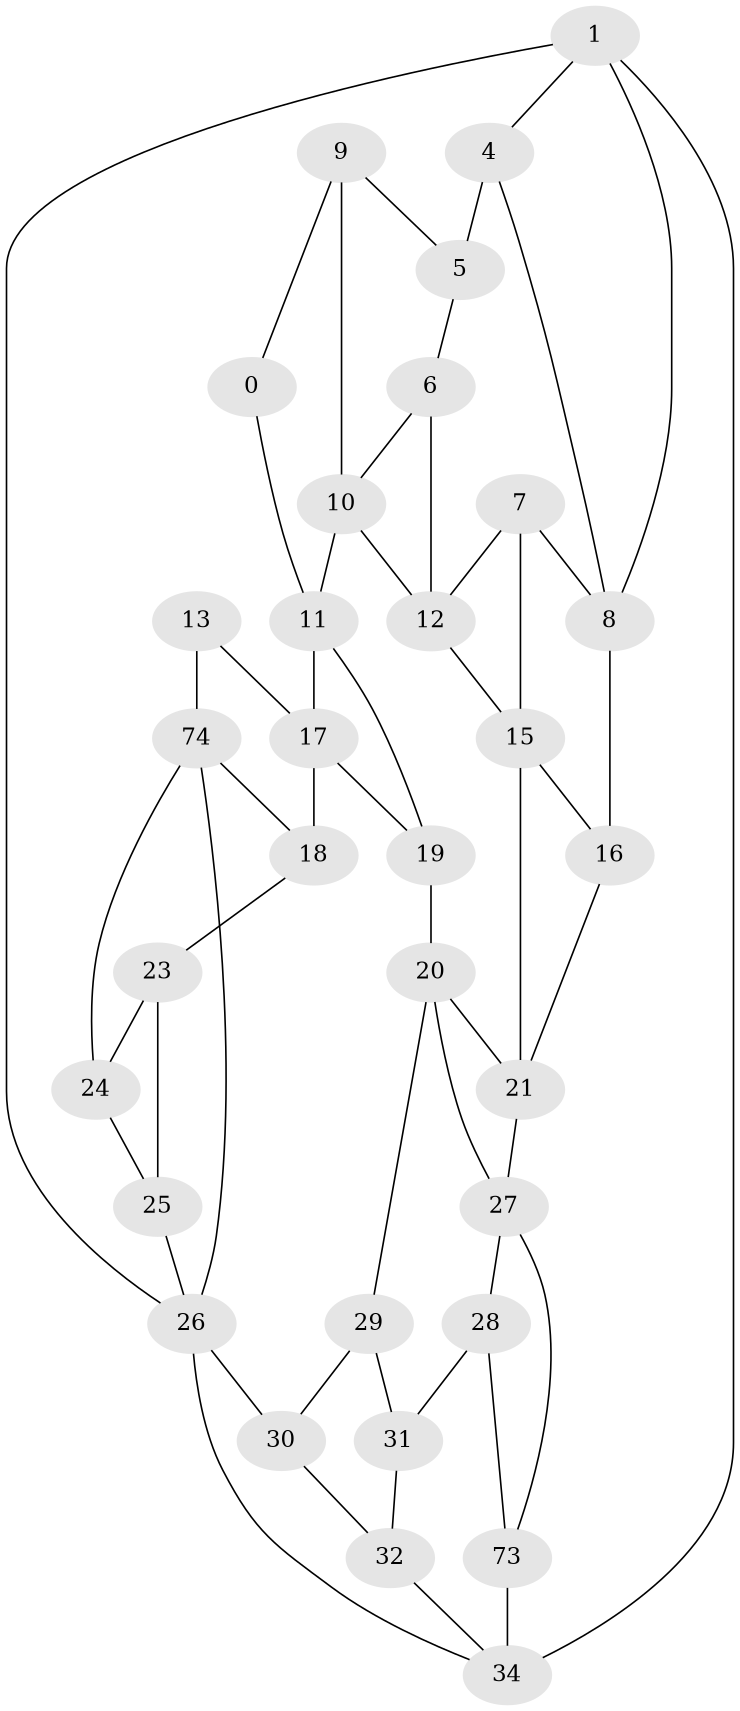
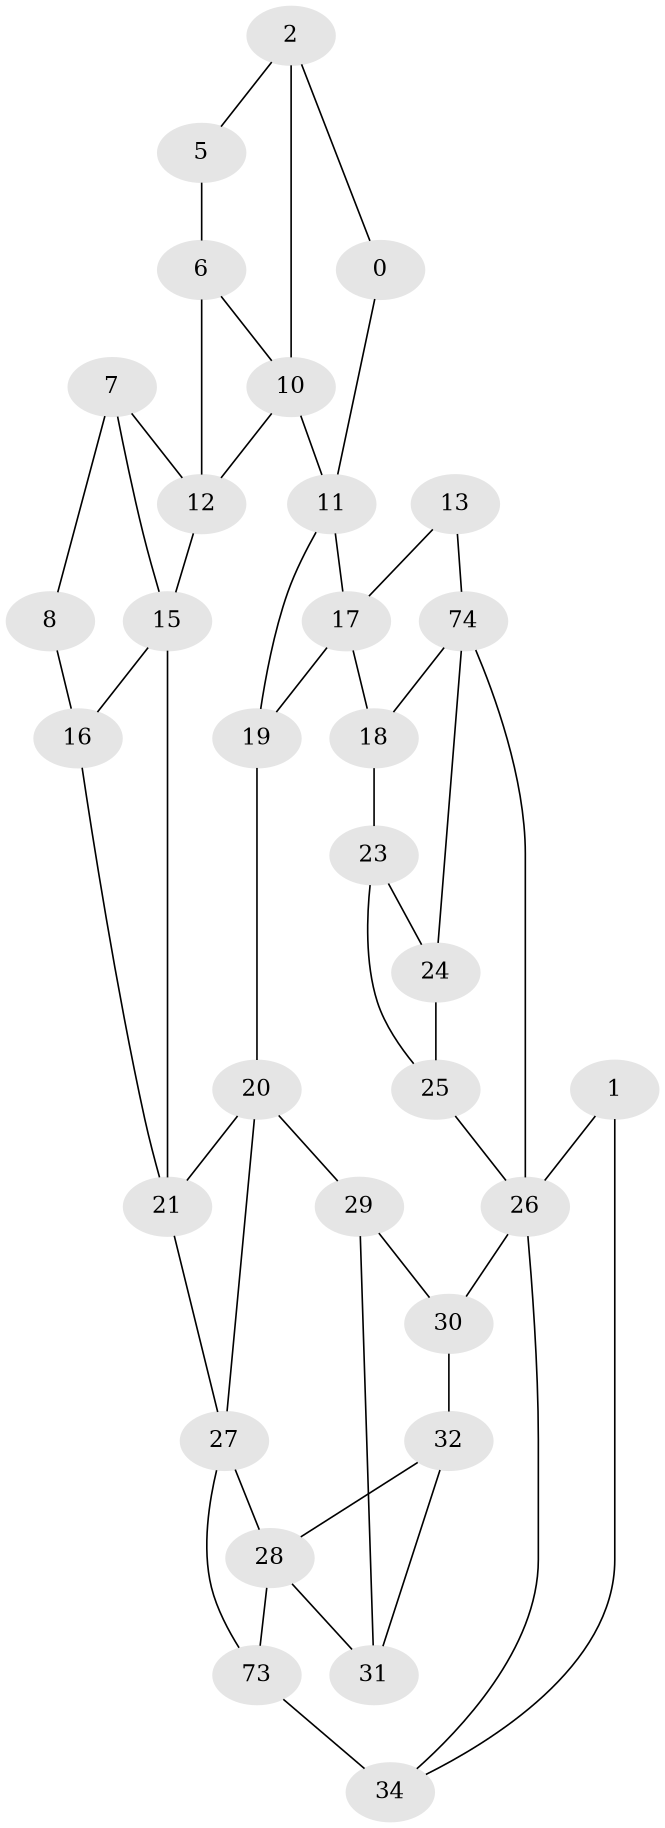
node "9": label "9" -> "2"
node "4": removed
edge "1" -- "8": removed
edge "32" -- "34": now "32" -- "28"
